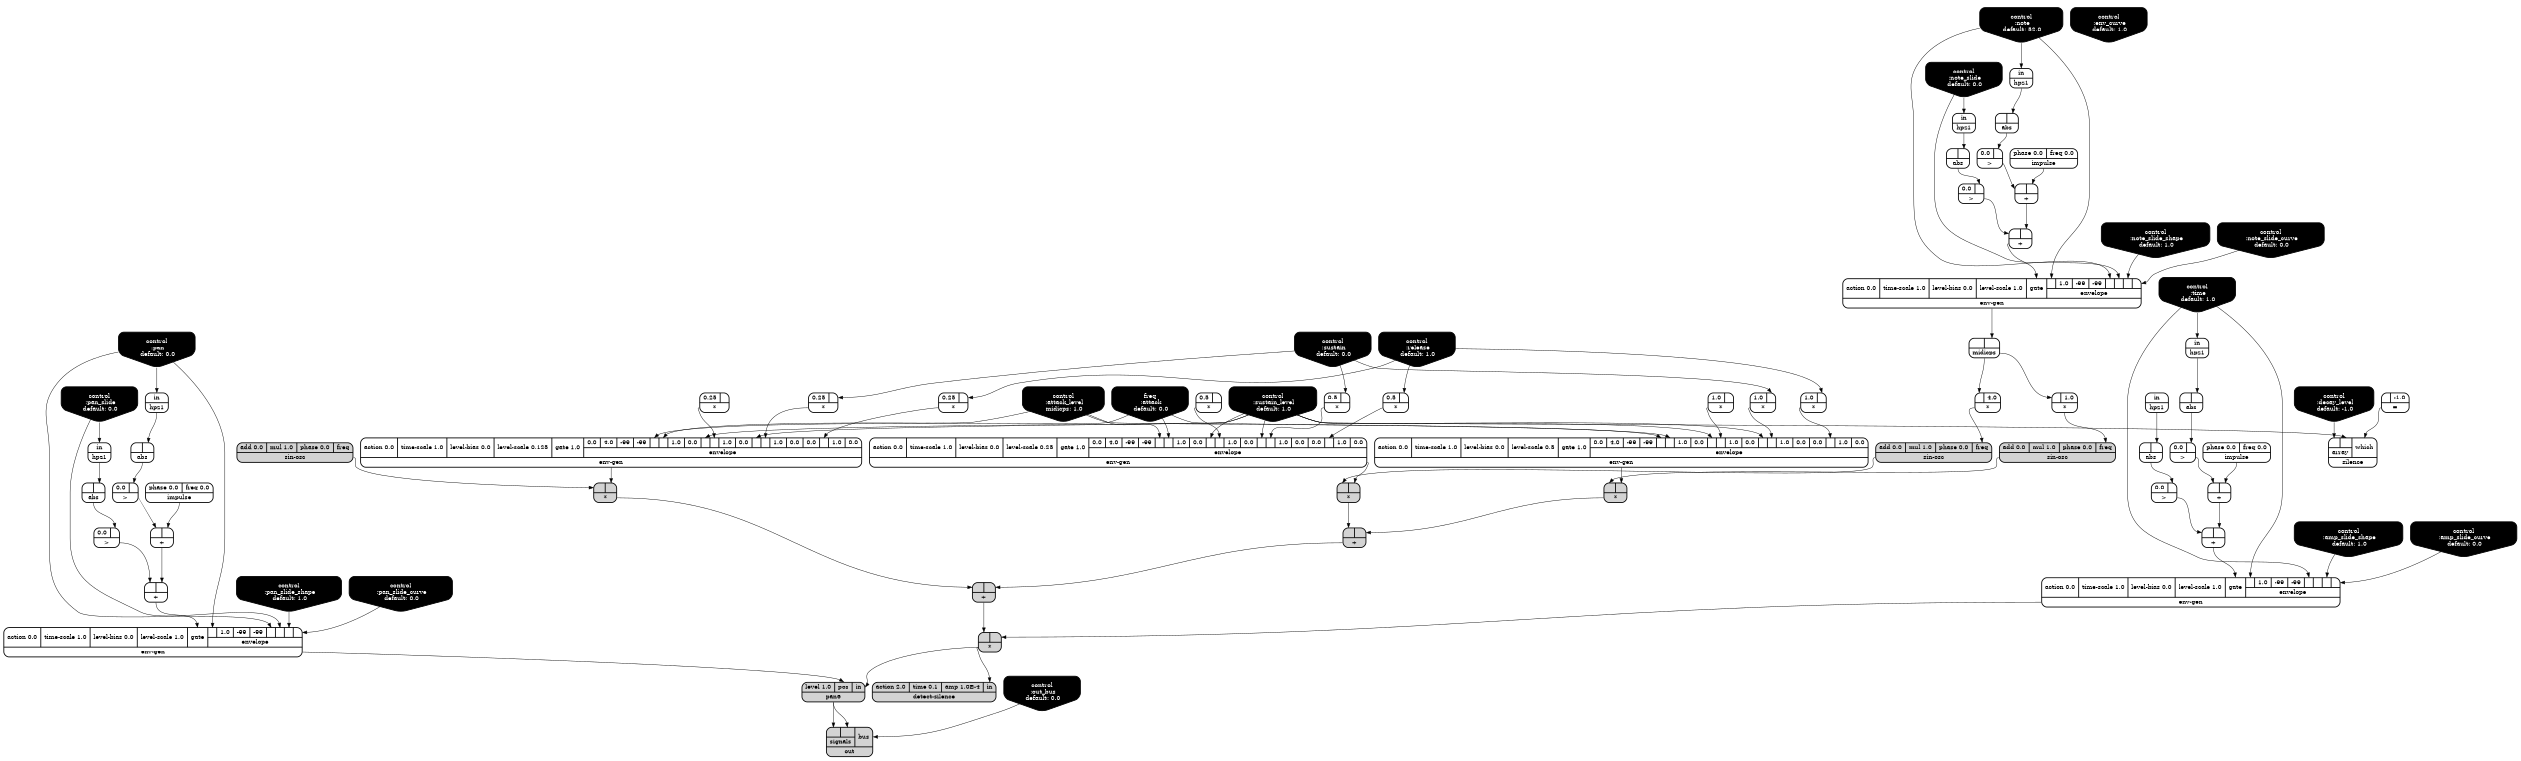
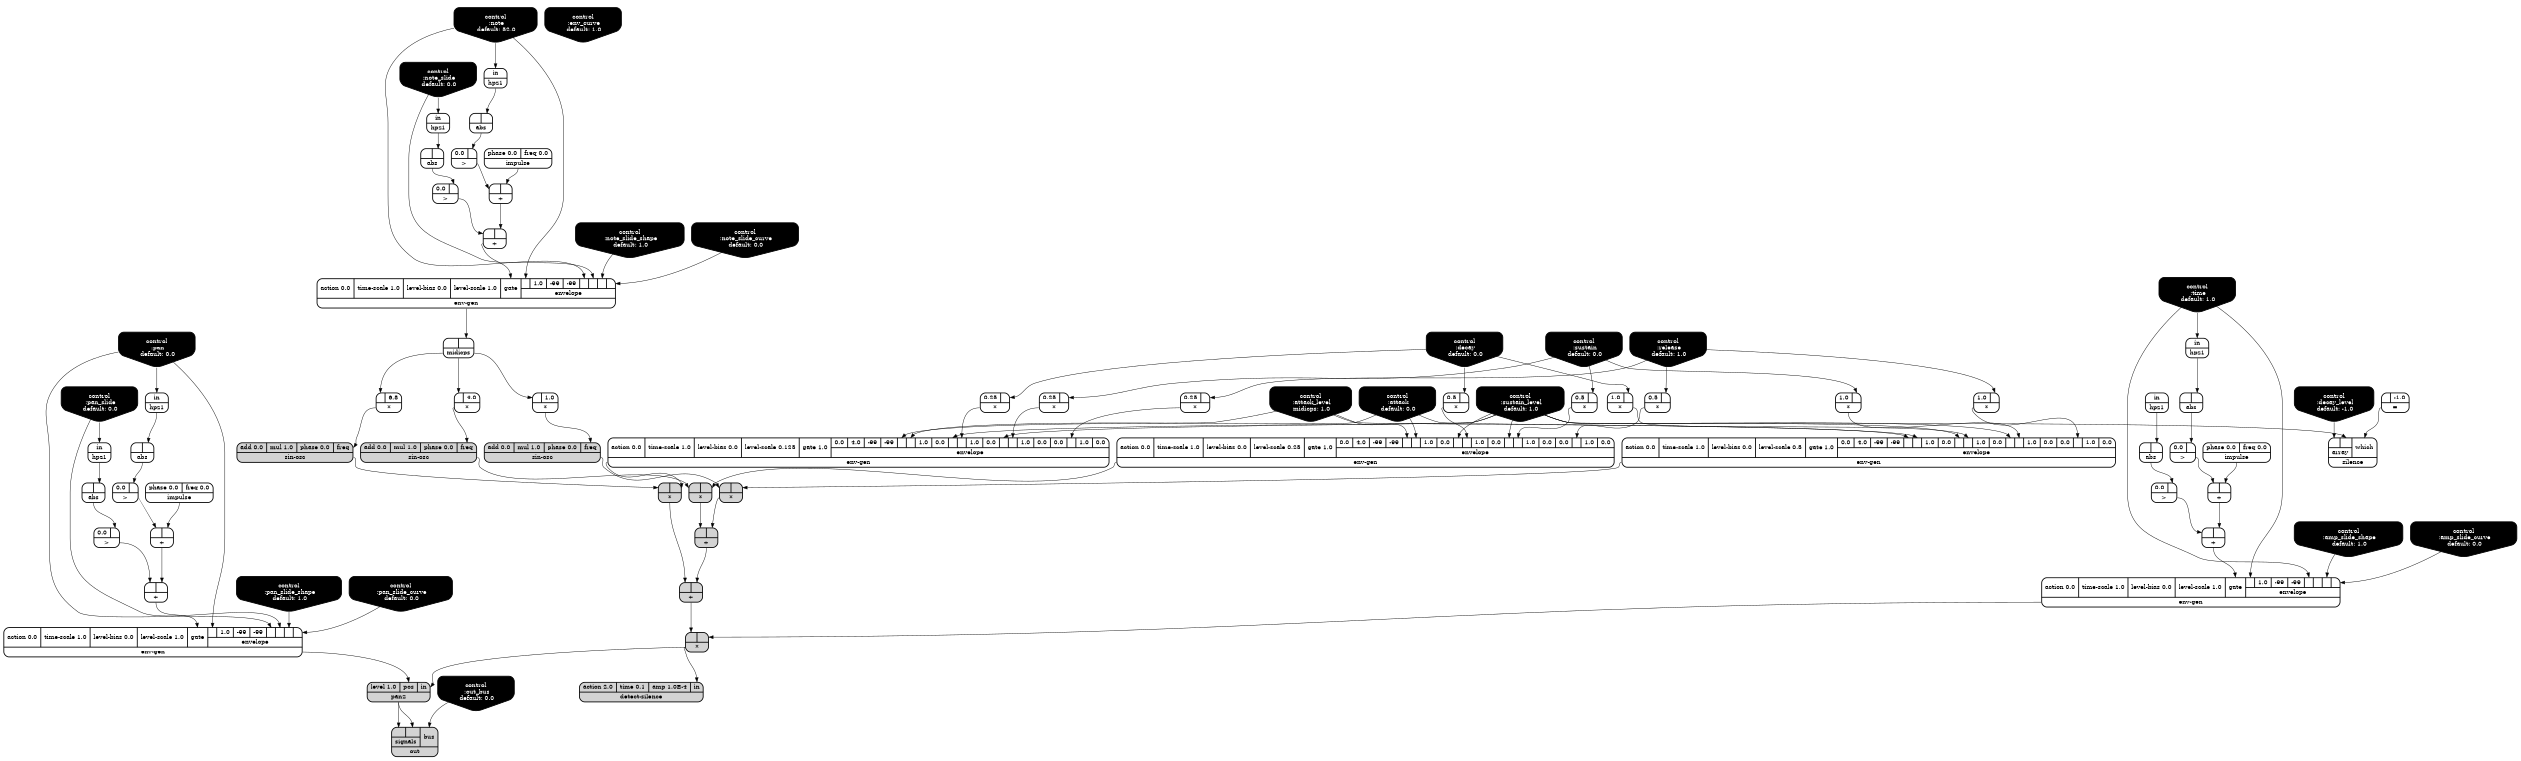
node "control :decay default: 0.0": added
node "6.8": added
node "freq :attack default: 0.0": label "freq :attack default: 0.0" -> "control :attack default: 0.0"
node "level 1.0": text "pan6" -> "pan2"
